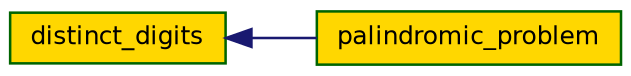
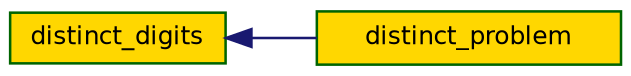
node "palindromic_problem": label "palindromic_problem" -> "distinct_problem"
